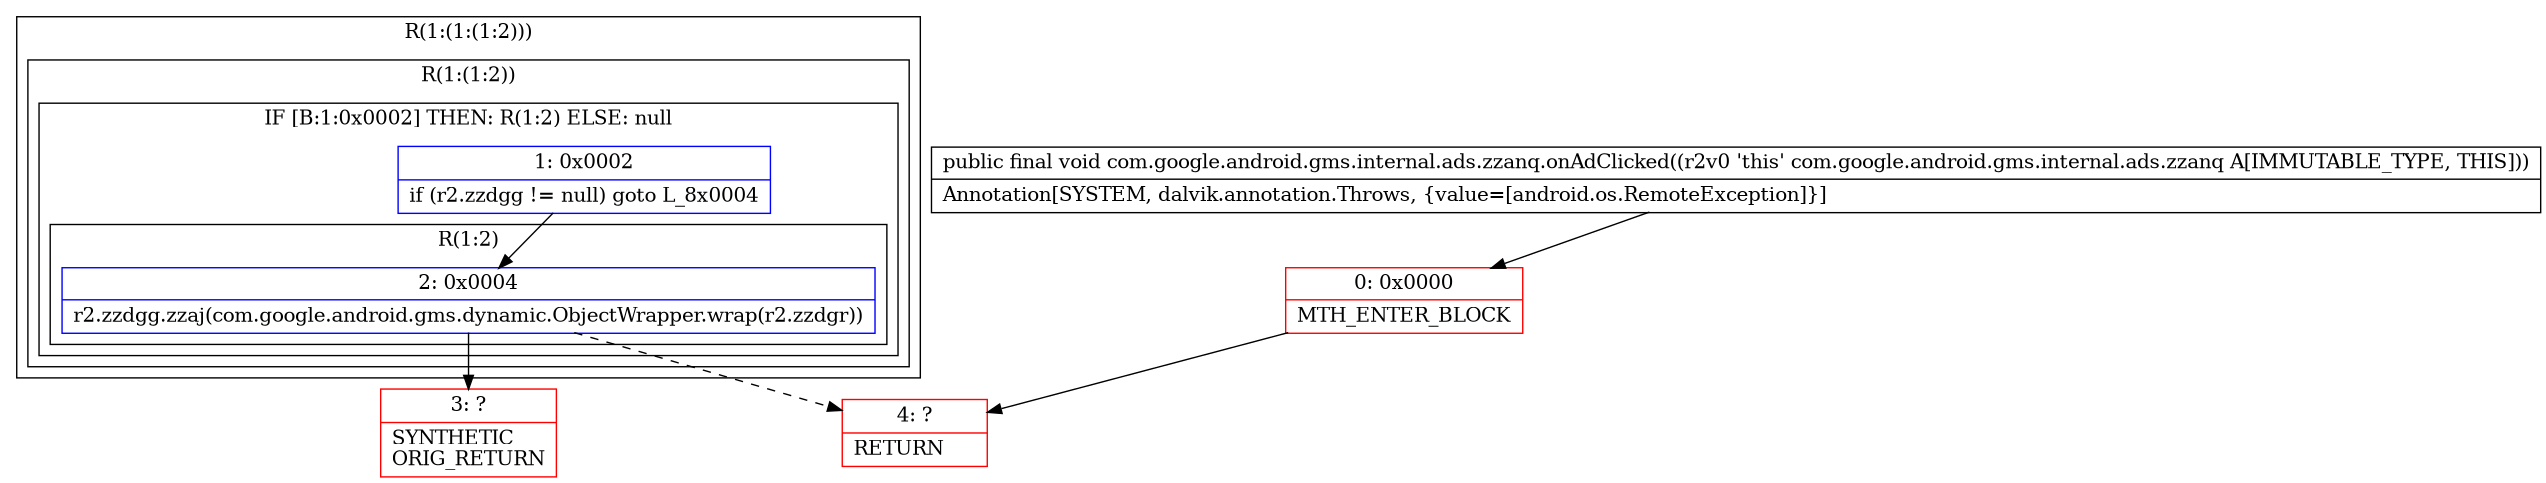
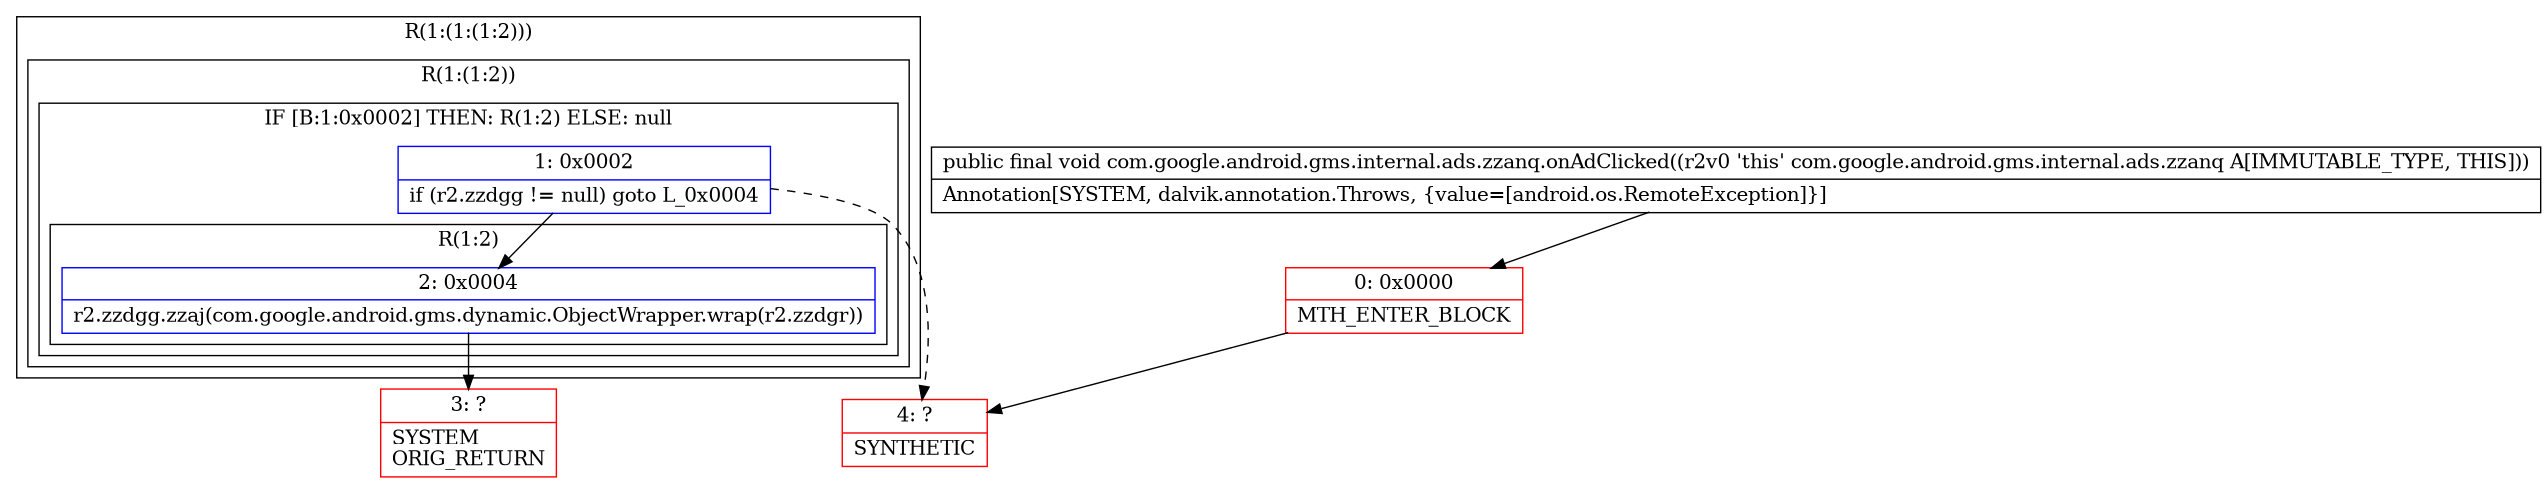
node "1: 0x0002": text "if (r2.zzdgg != null) goto L_8x0004" -> "if (r2.zzdgg != null) goto L_0x0004"
edge "2: 0x0004" -> "4: ?": now "1: 0x0002" -> "4: ?"
node "3: ?": text "SYNTHETIC" -> "SYSTEM"
node "4: ?": text "RETURN" -> "SYNTHETIC"
